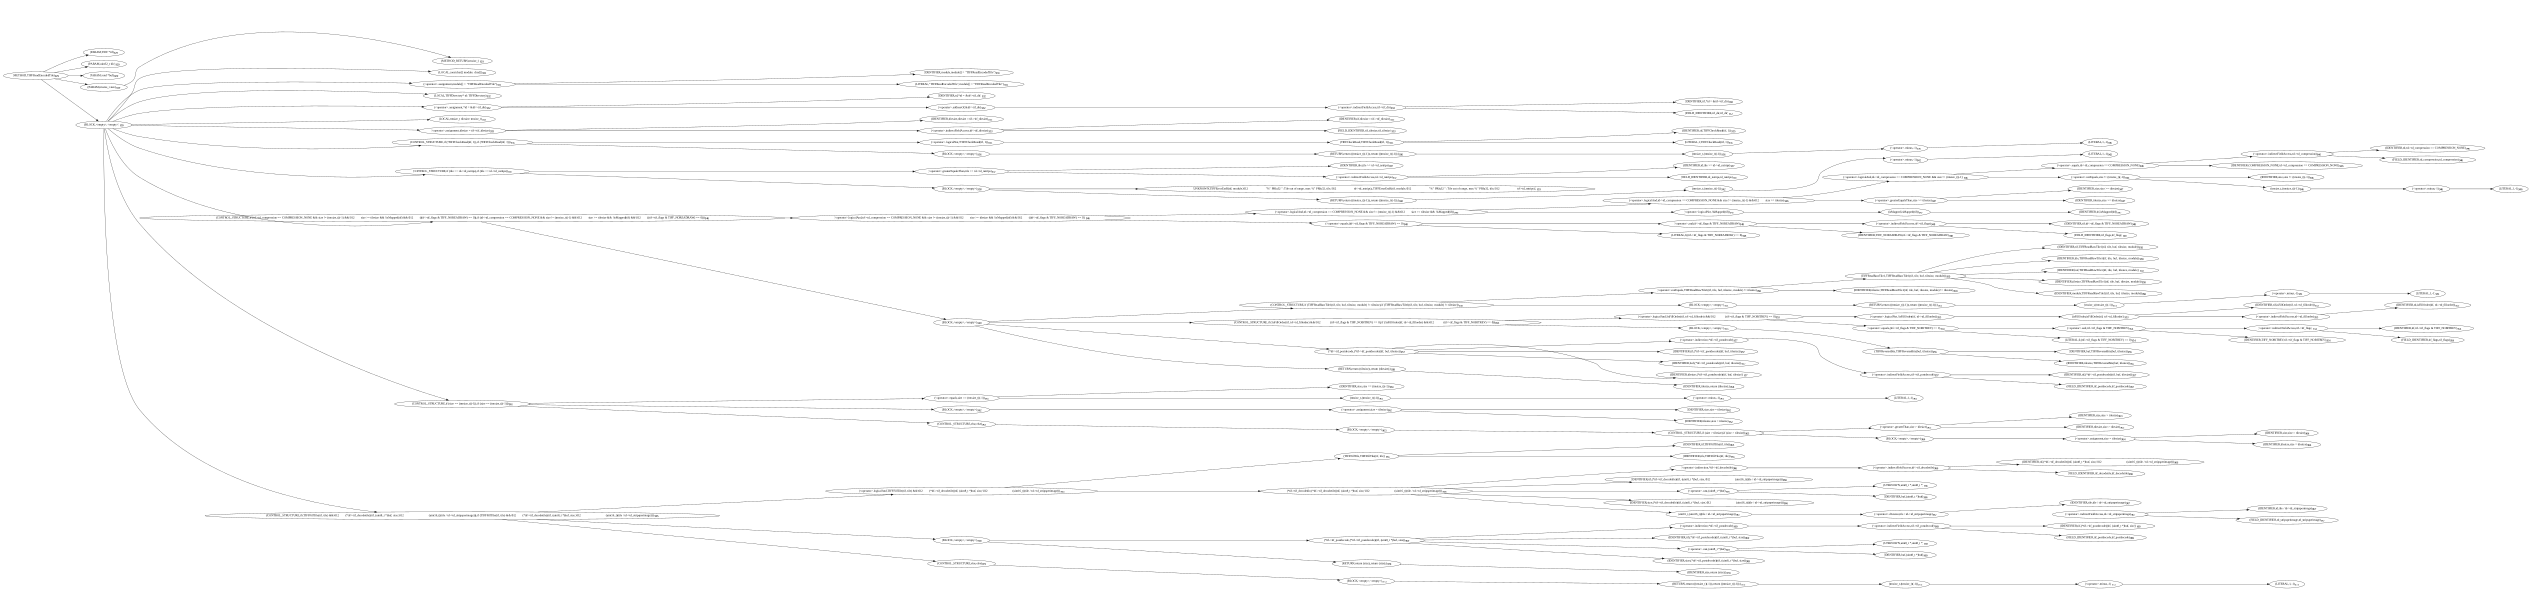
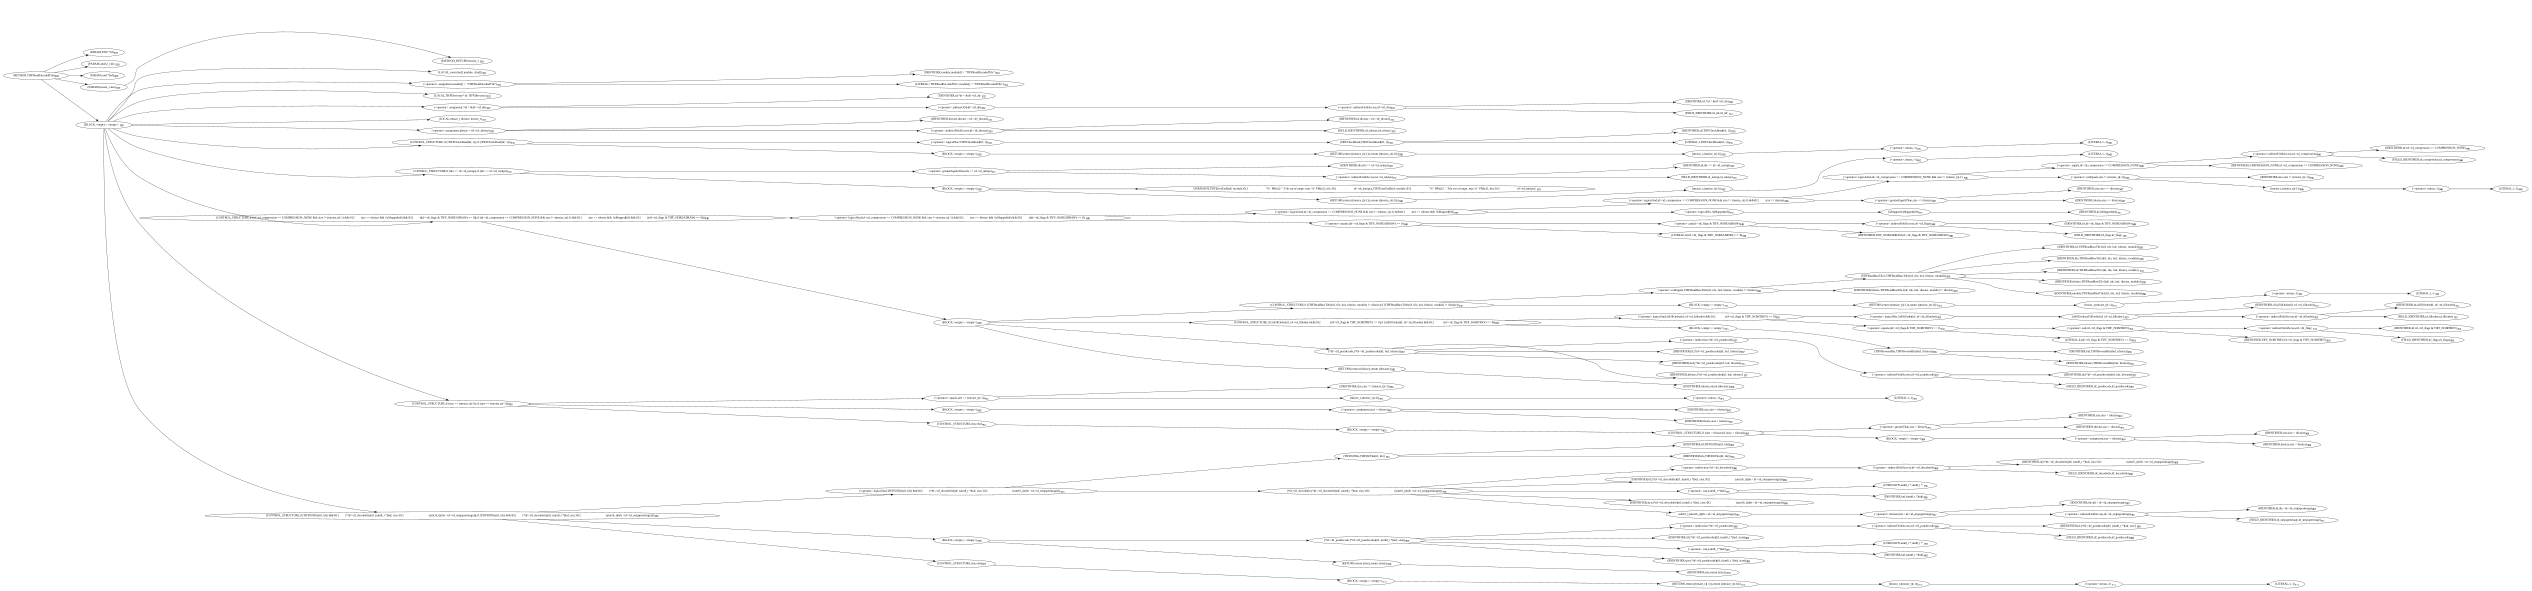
node "(FIELD_IDENTIFIER,td_fillorder,td_fillorder)": added
edge "(<operator>.division,tile / td->td_stripsperimage)" -> "(<operator>.indirectFieldAccess,td->td_stripsperimage)": added
